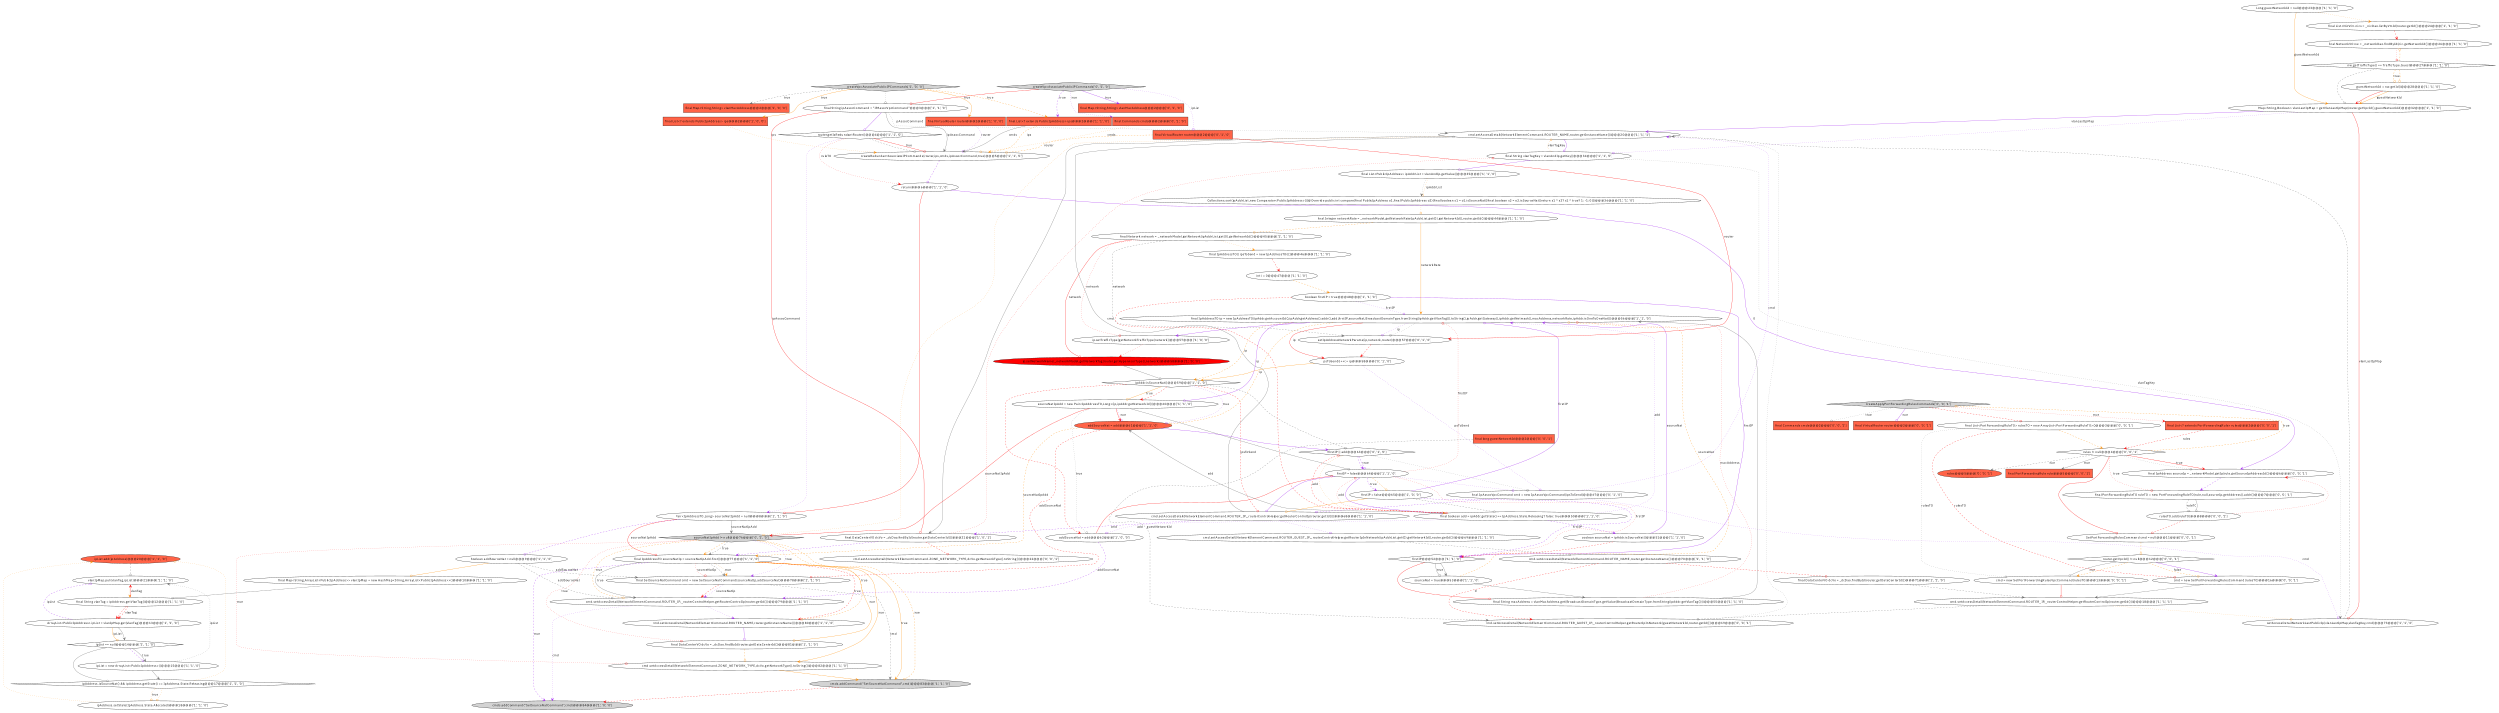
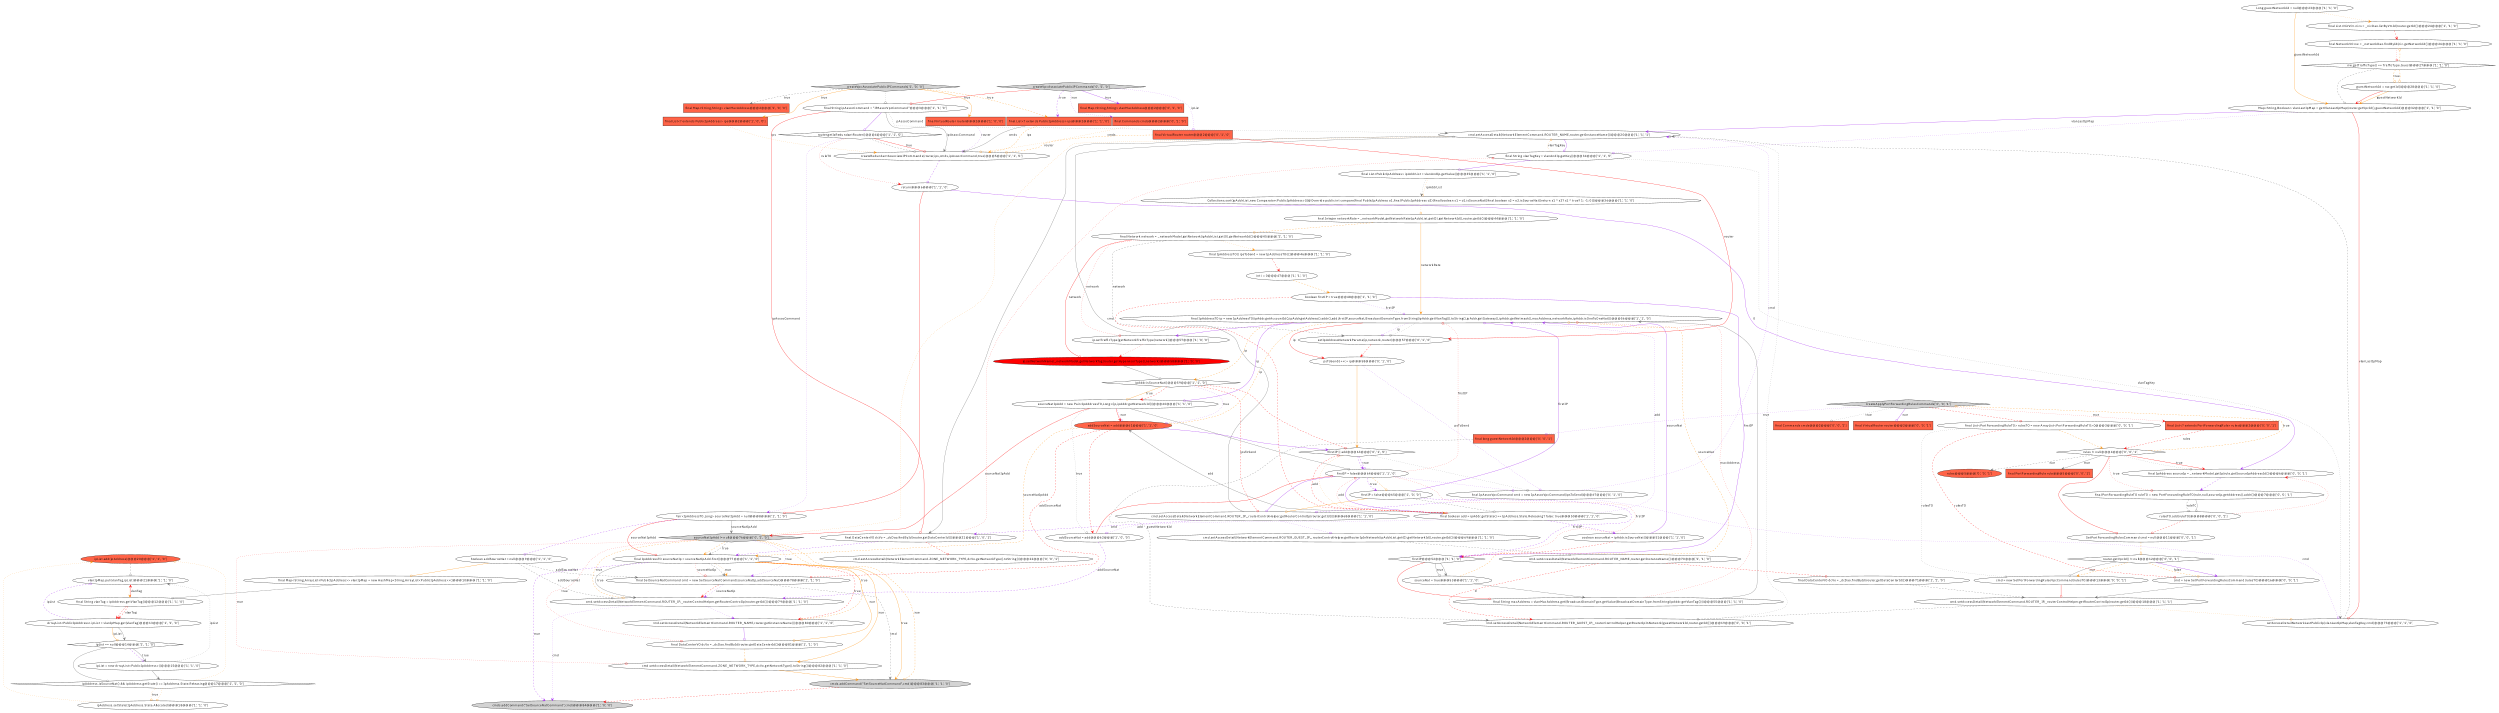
edge "ipsToSend(i++( = ip@@@58@@@['0', '1', '0']" -> "ipAddr.isSourceNat()@@@59@@@['1', '1', '0']": now "ipsToSend(i++( = ip@@@58@@@['0', '1', '0']" -> "!firstIP || add@@@63@@@['0', '1', '0']"
edge "ipAddr.isSourceNat()@@@59@@@['1', '1', '0']" -> "!firstIP || add@@@63@@@['0', '1', '0']": color gray40 -> red
edge "createApplyPortForwardingRulesCommands['0', '0', '1']" -> "final long guestNetworkId@@@2@@@['0', '0', '1']": added, label "true"
edge "ipAddr.isSourceNat()@@@59@@@['1', '1', '0']" -> "addSourceNat = add@@@62@@@['1', '0', '0']": now "addSourceNat = add@@@61@@@['1', '1', '0']" -> "addSourceNat = add@@@62@@@['1', '0', '0']"
